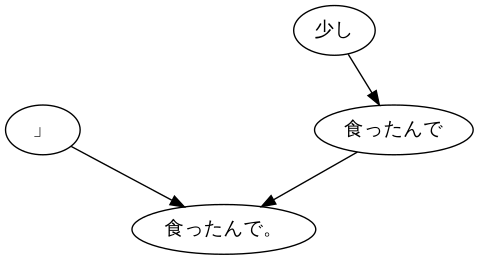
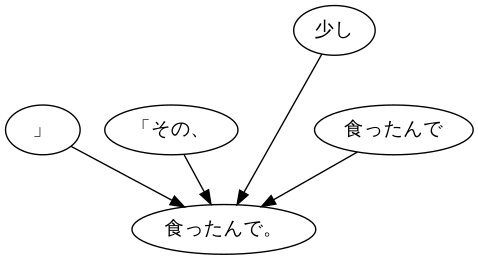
edge "少し" -> "食ったんで": now "少し" -> "食ったんで。"
node "「その、": added
